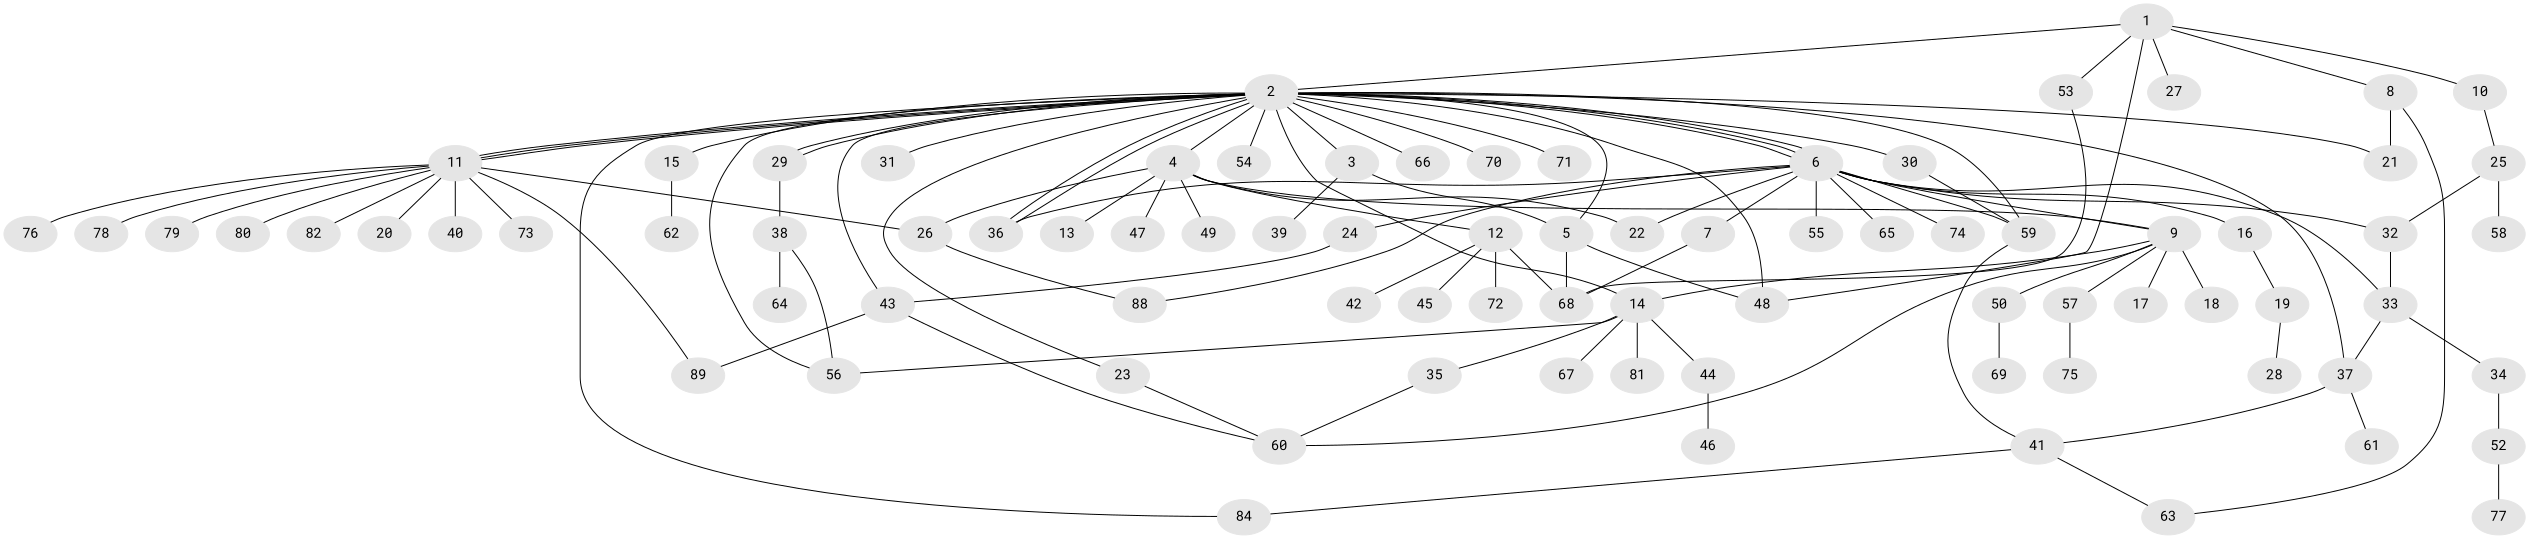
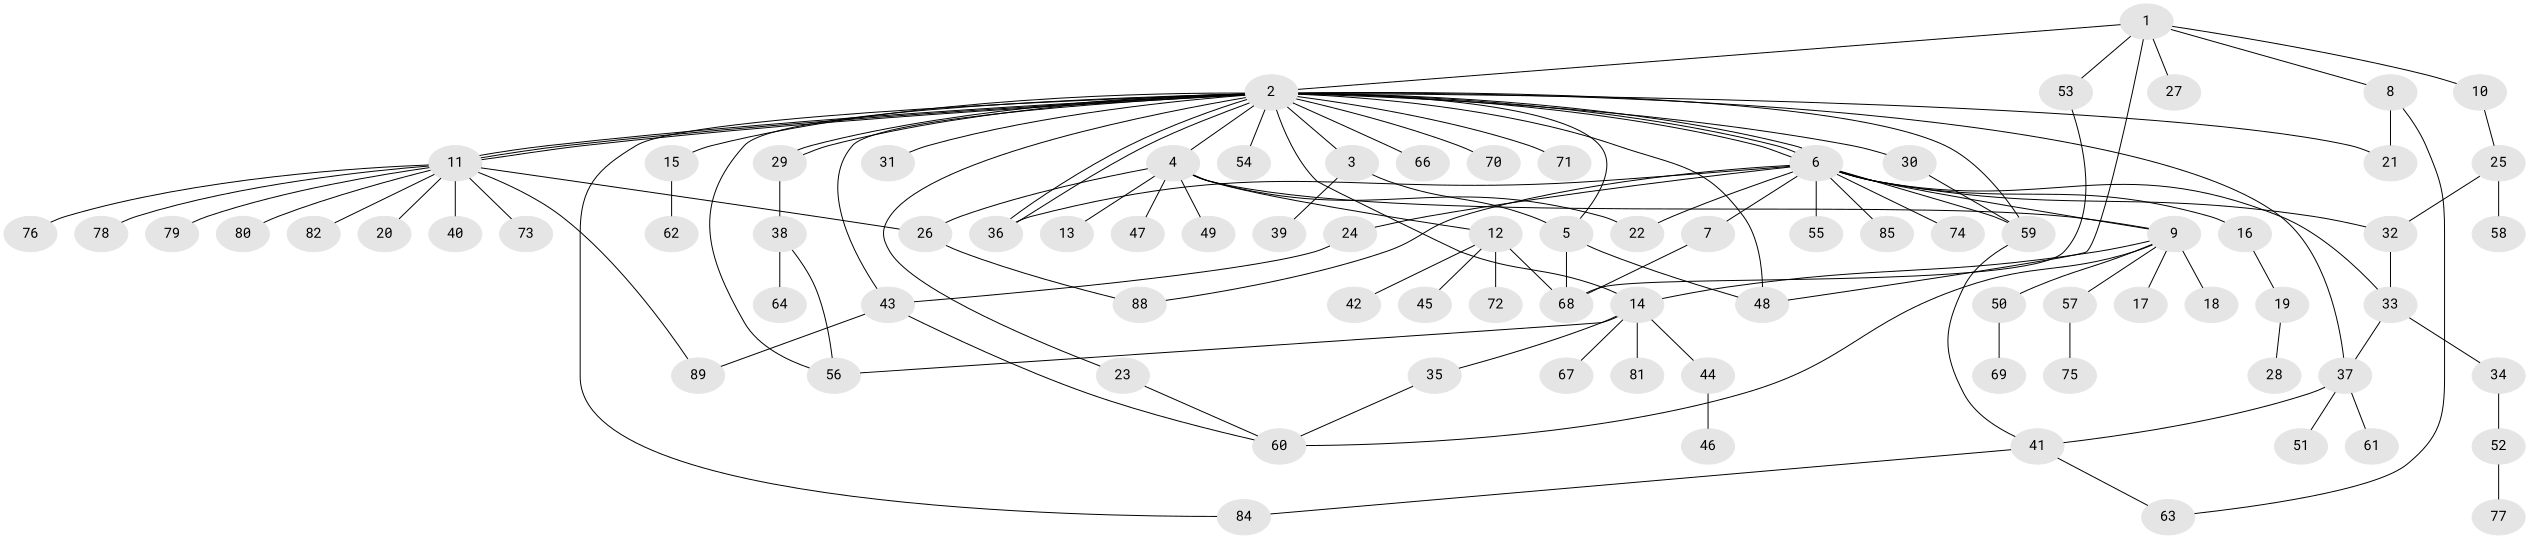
node "65": label "65" -> "85"
node "51": added
